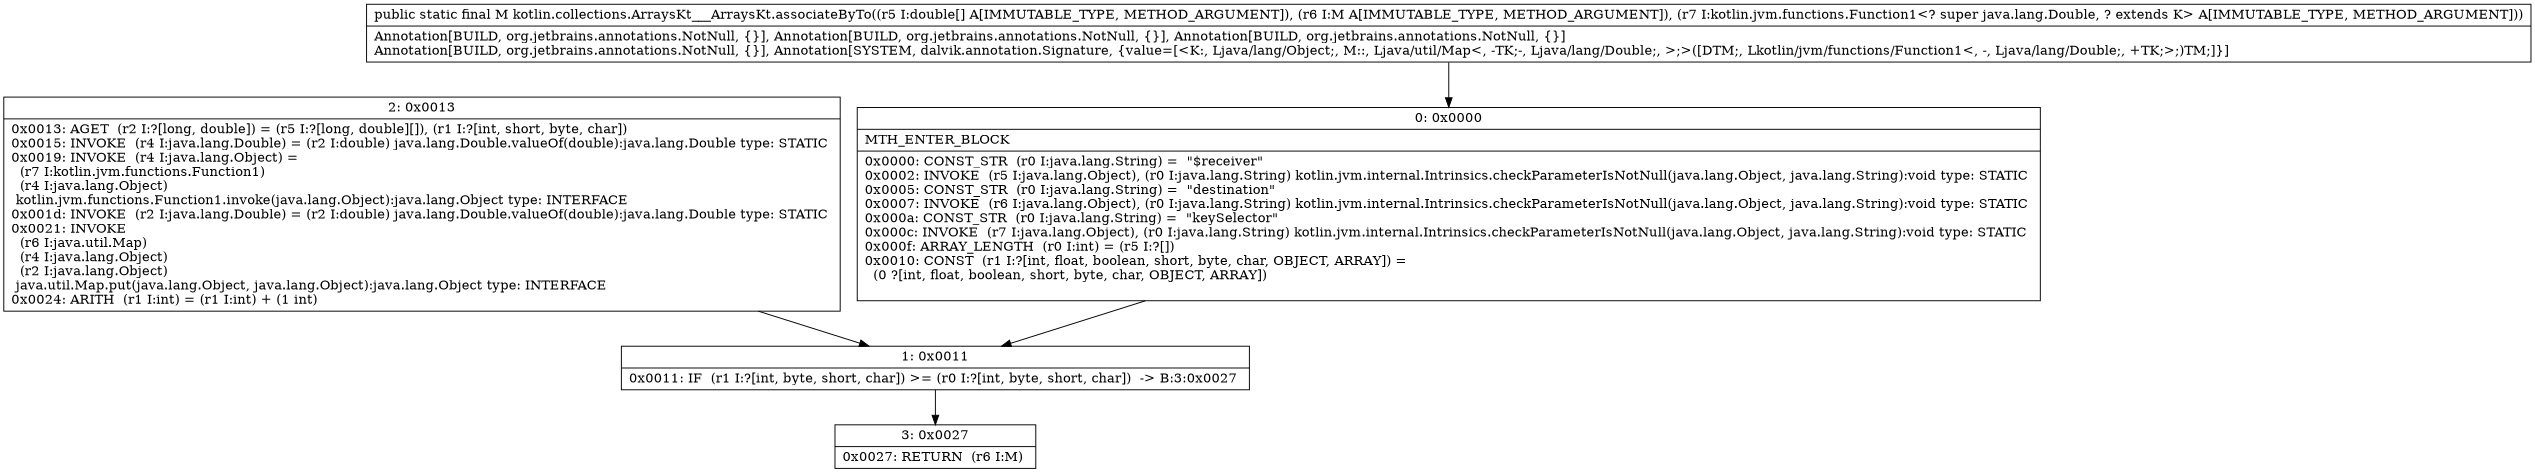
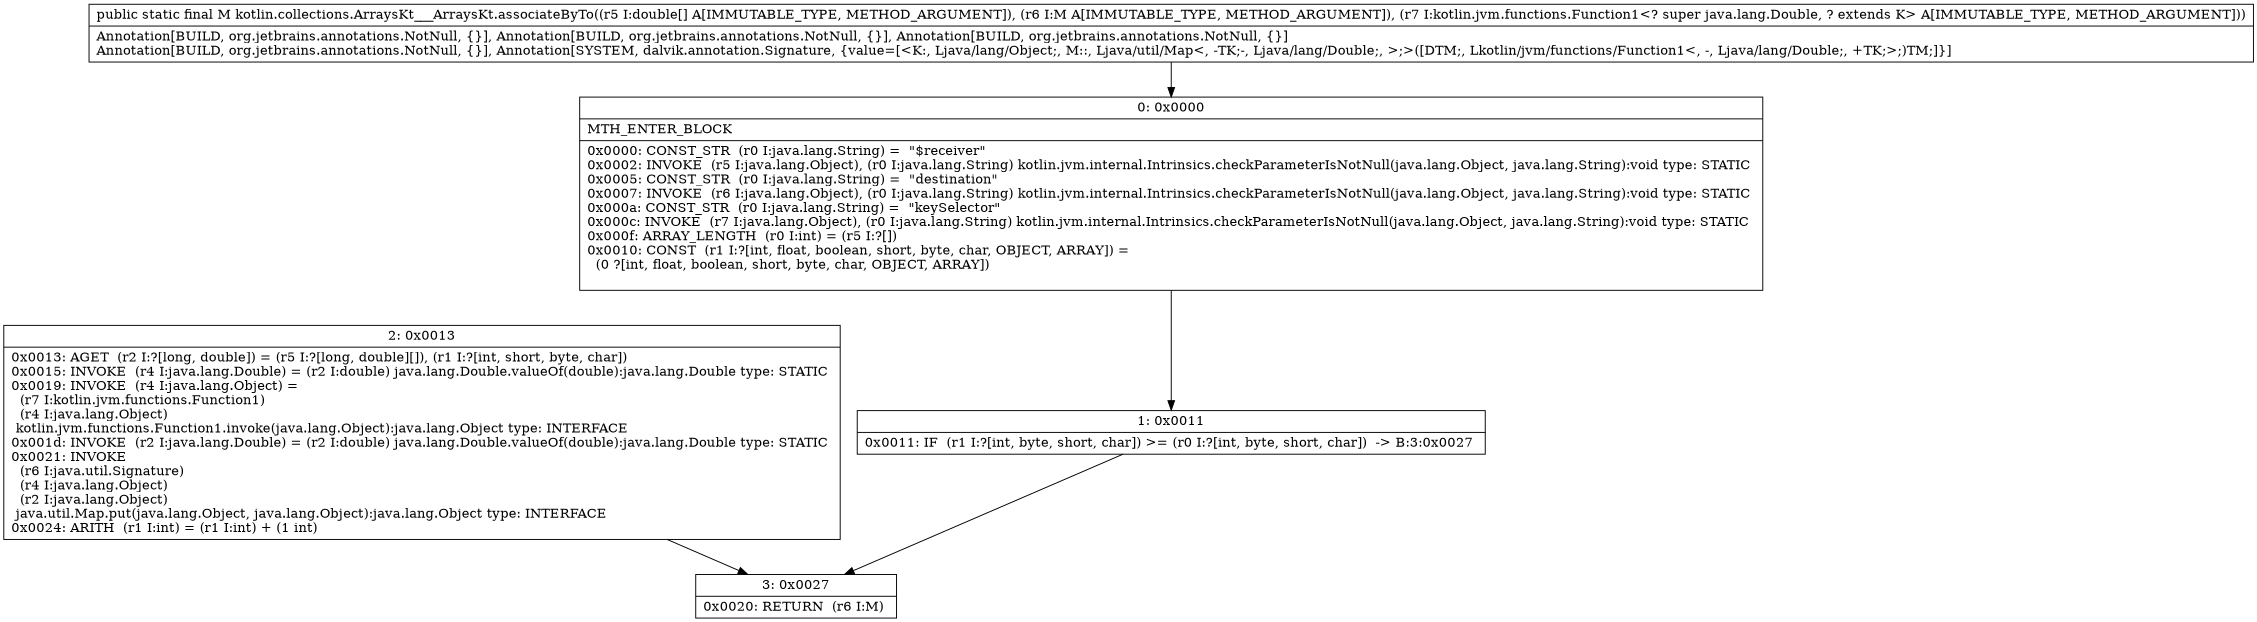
node "2: 0x0013": text "(r6 I:java.util.Map)" -> "(r6 I:java.util.Signature)"
edge "2: 0x0013" -> "1: 0x0011": now "2: 0x0013" -> "3: 0x0027"
node "3: 0x0027": text "0x0027: RETURN  (r6 I:M)" -> "0x0020: RETURN  (r6 I:M)"
